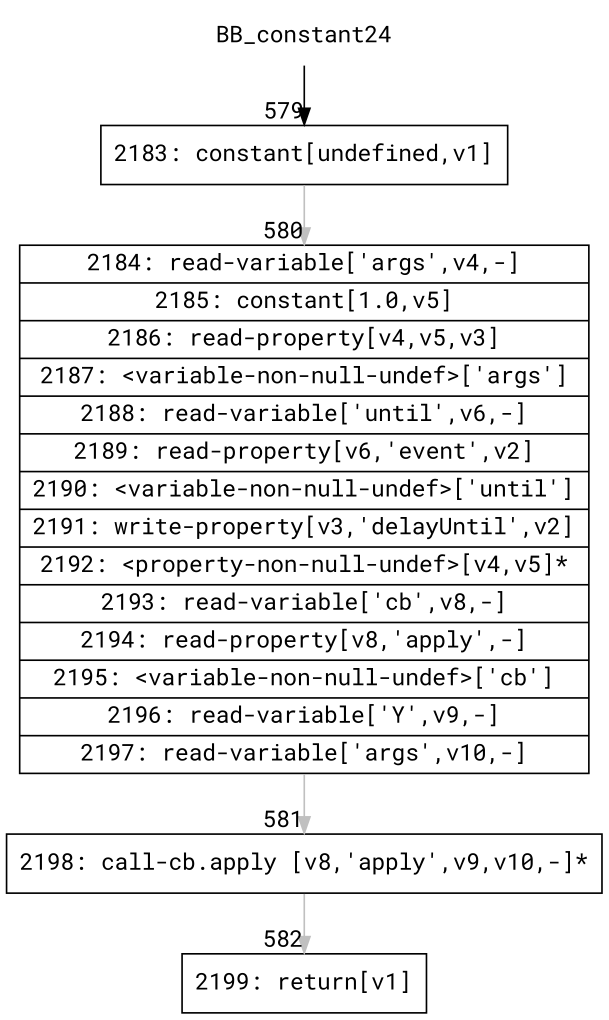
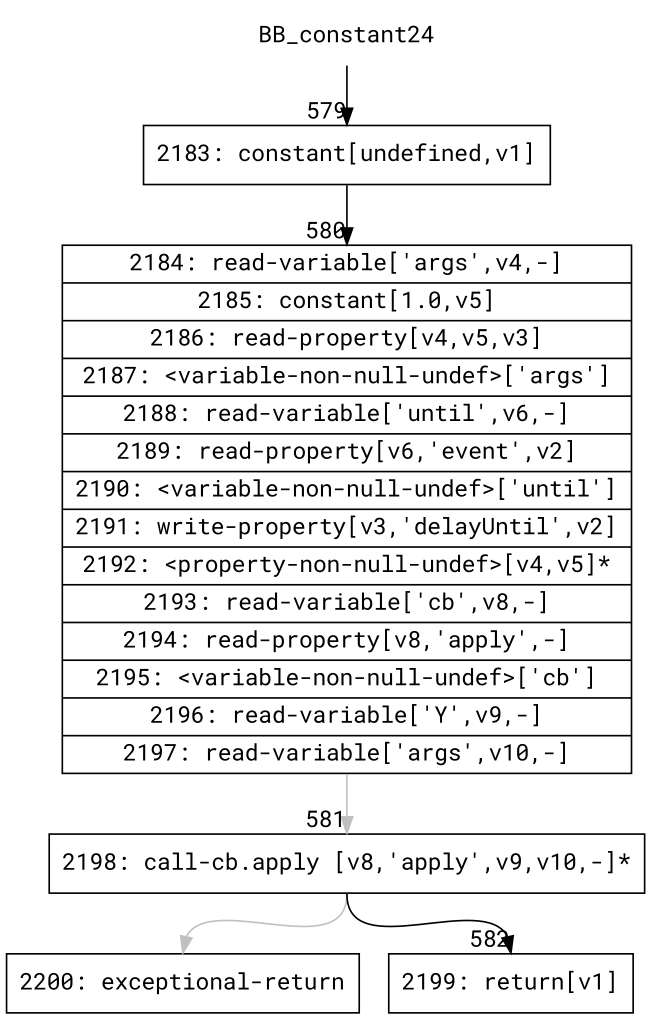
edge "2183: constant[undefined,v1]" -> "2184: read-variable['args',v4,-]": color gray -> black
edge "2198: call-cb.apply [v8,'apply',v9,v10,-]*" -> "2199: return[v1]": color gray -> black
node "2200: exceptional-return": added
